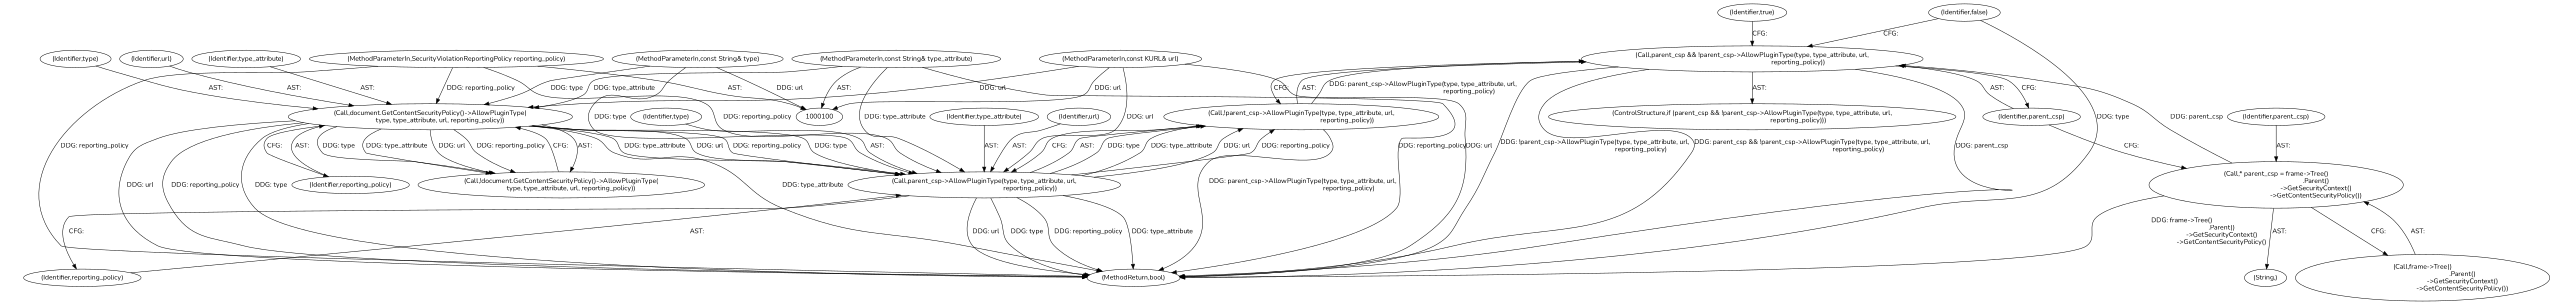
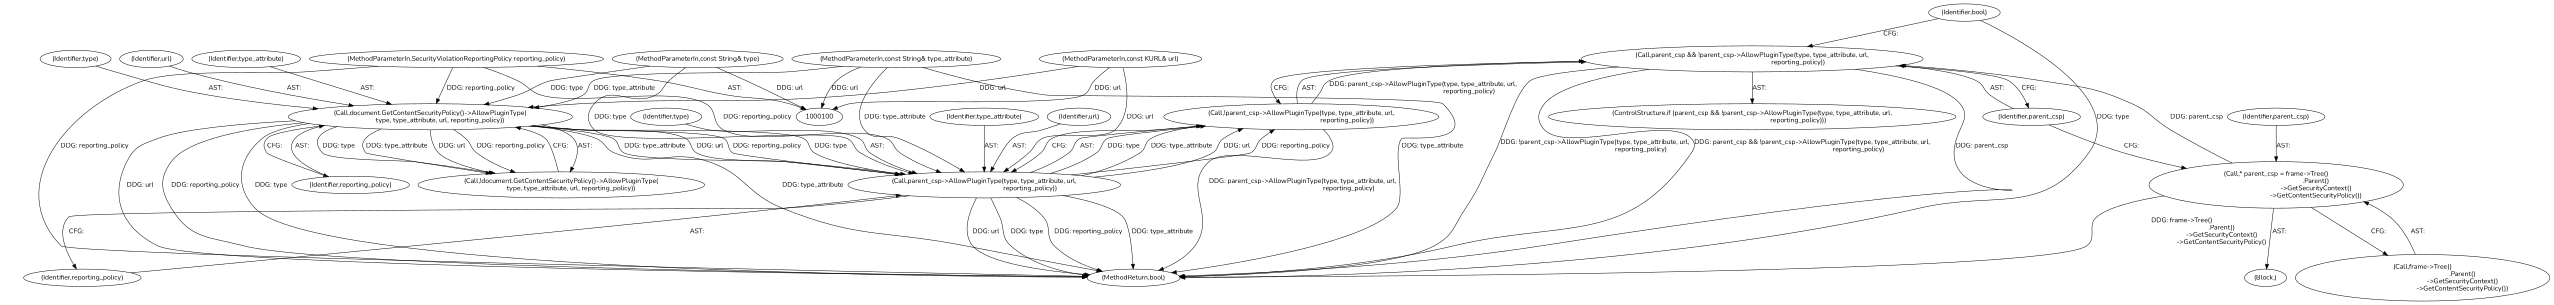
node "(Identifier,true)": removed
node "(Identifier,false)": label "(Identifier,false)" -> "(Identifier,bool)"
edge "(MethodParameterIn,const String& type_attribute)" -> "1000100": label "AST: " -> "DDG: url"
edge "(MethodParameterIn,const String& type_attribute)" -> "(MethodReturn,bool)": label "DDG: reporting_policy" -> "DDG: type_attribute"
edge "(MethodParameterIn,const KURL& url)" -> "(MethodReturn,bool)": removed, label "DDG: url"
node "(String,)": label "(String,)" -> "(Block,)"
